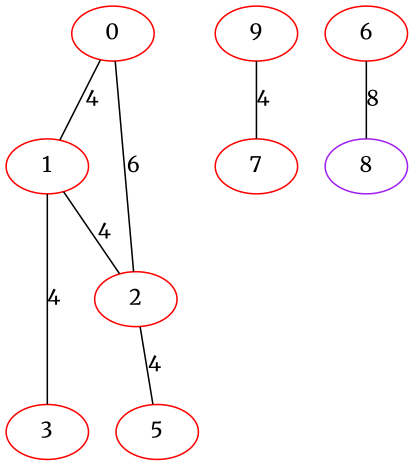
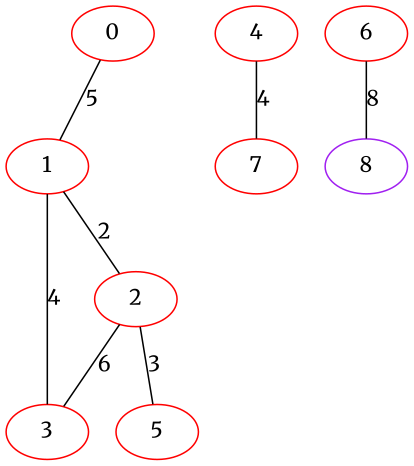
node "9": label "9" -> "4"
edge "0" -- "1": label "4" -> "5"
edge "0" -- "2": now "3" -- "2"
edge "1" -- "2": label "4" -> "2"
edge "2" -- "5": label "4" -> "3"
